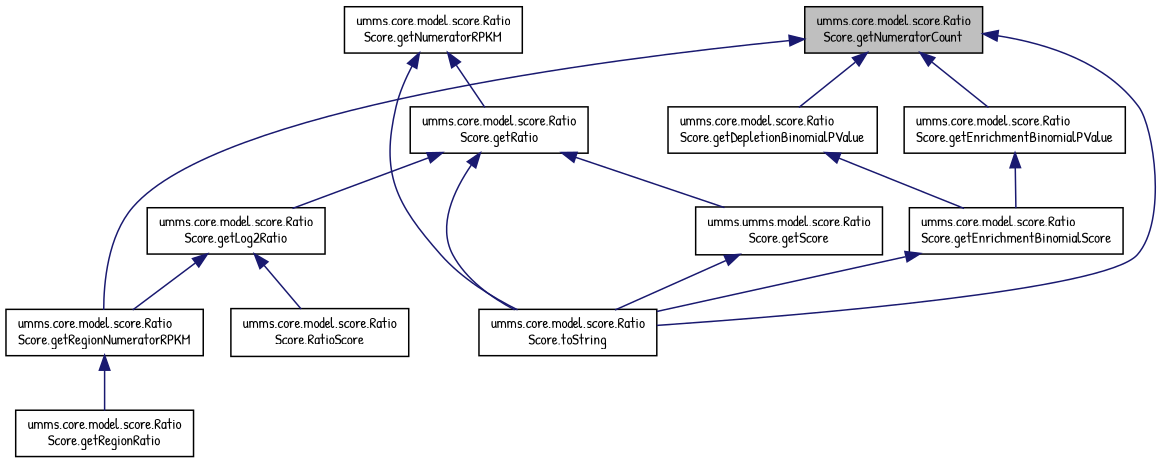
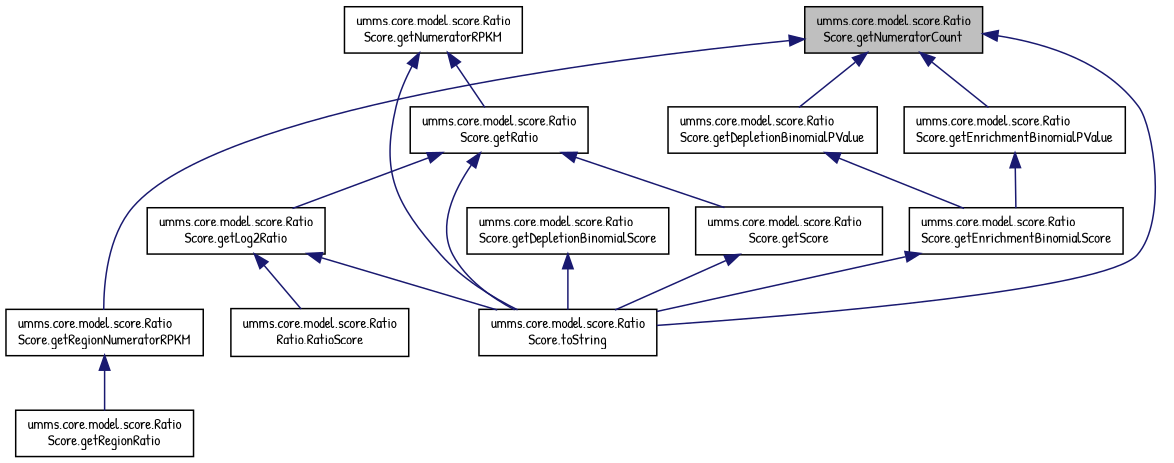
node "umms.core.model.score.Ratio Score.getDepletionBinomialScore": added
node "umms.umms.model.score.Ratio Score.getScore": label "umms.umms.model.score.Ratio Score.getScore" -> "umms.core.model.score.Ratio Score.getScore"
edge "umms.core.model.score.Ratio Score.getRegionNumeratorRPKM" -> "umms.core.model.score.Ratio Score.getLog2Ratio": now "umms.core.model.score.Ratio Score.toString" -> "umms.core.model.score.Ratio Score.getLog2Ratio"
node "umms.core.model.score.Ratio Score.RatioScore": label "umms.core.model.score.Ratio Score.RatioScore" -> "umms.core.model.score.Ratio Ratio.RatioScore"
